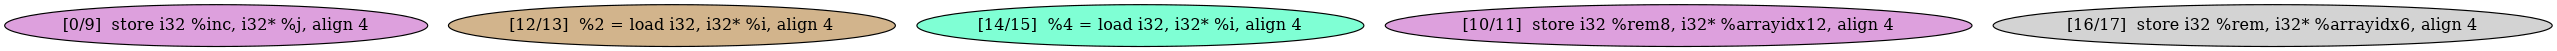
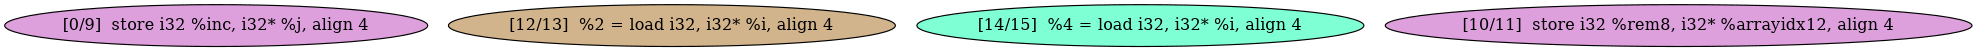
node "[16/17]  store i32 %rem, i32* %arrayidx6, align 4": removed
